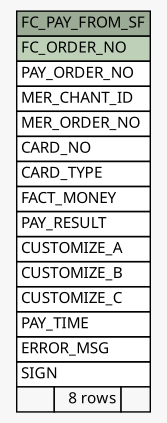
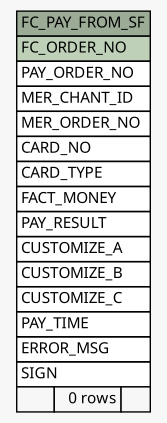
node "FC_PAY_FROM_SF": text "8 rows" -> "0 rows"
